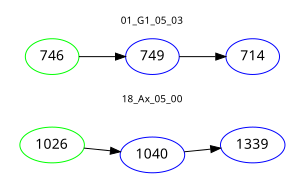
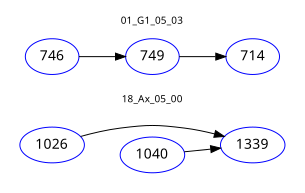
node "746": color green -> blue
node "1026": color green -> blue
edge "1026" -> "1040": now "1026" -> "1339"
